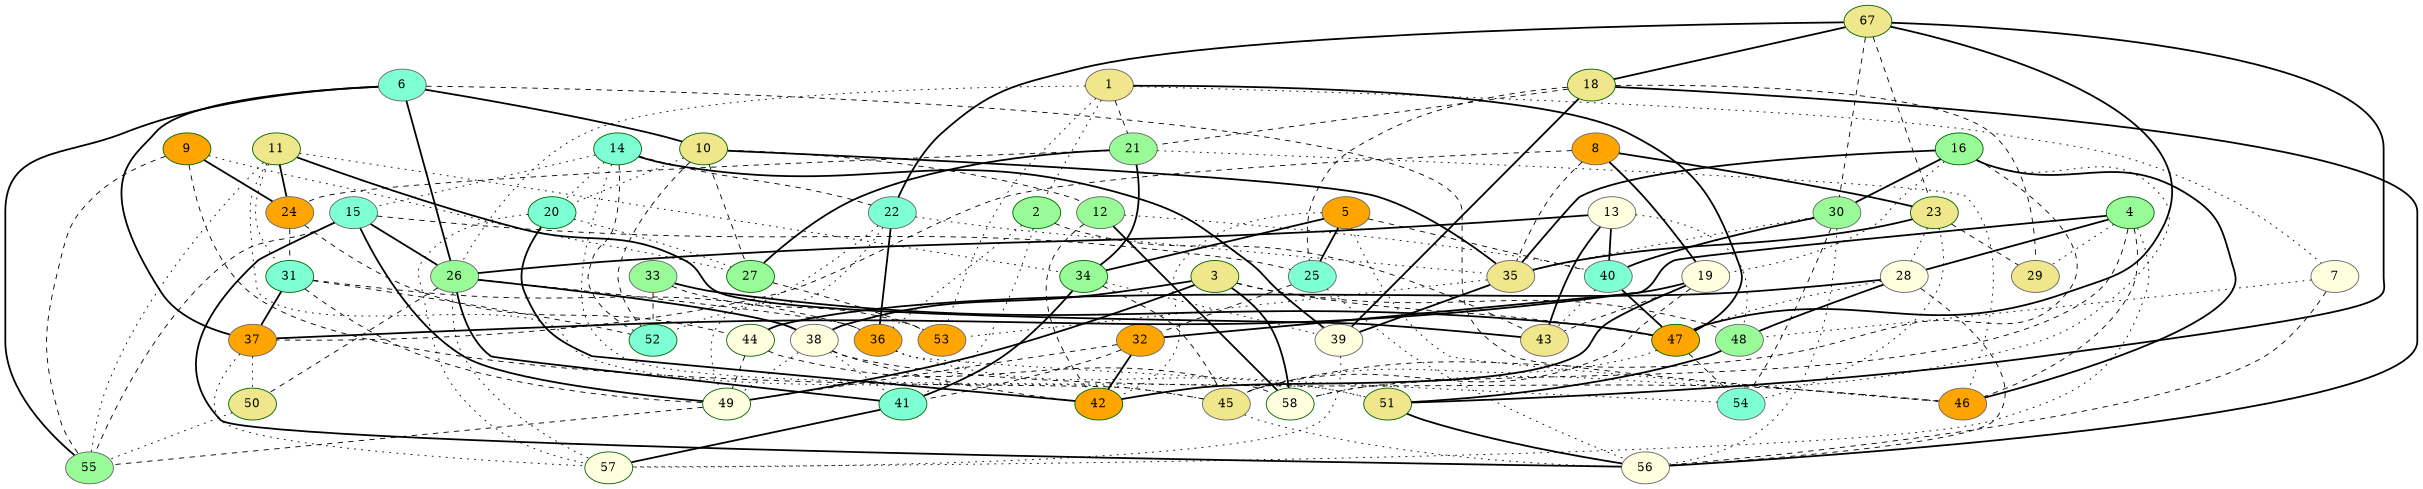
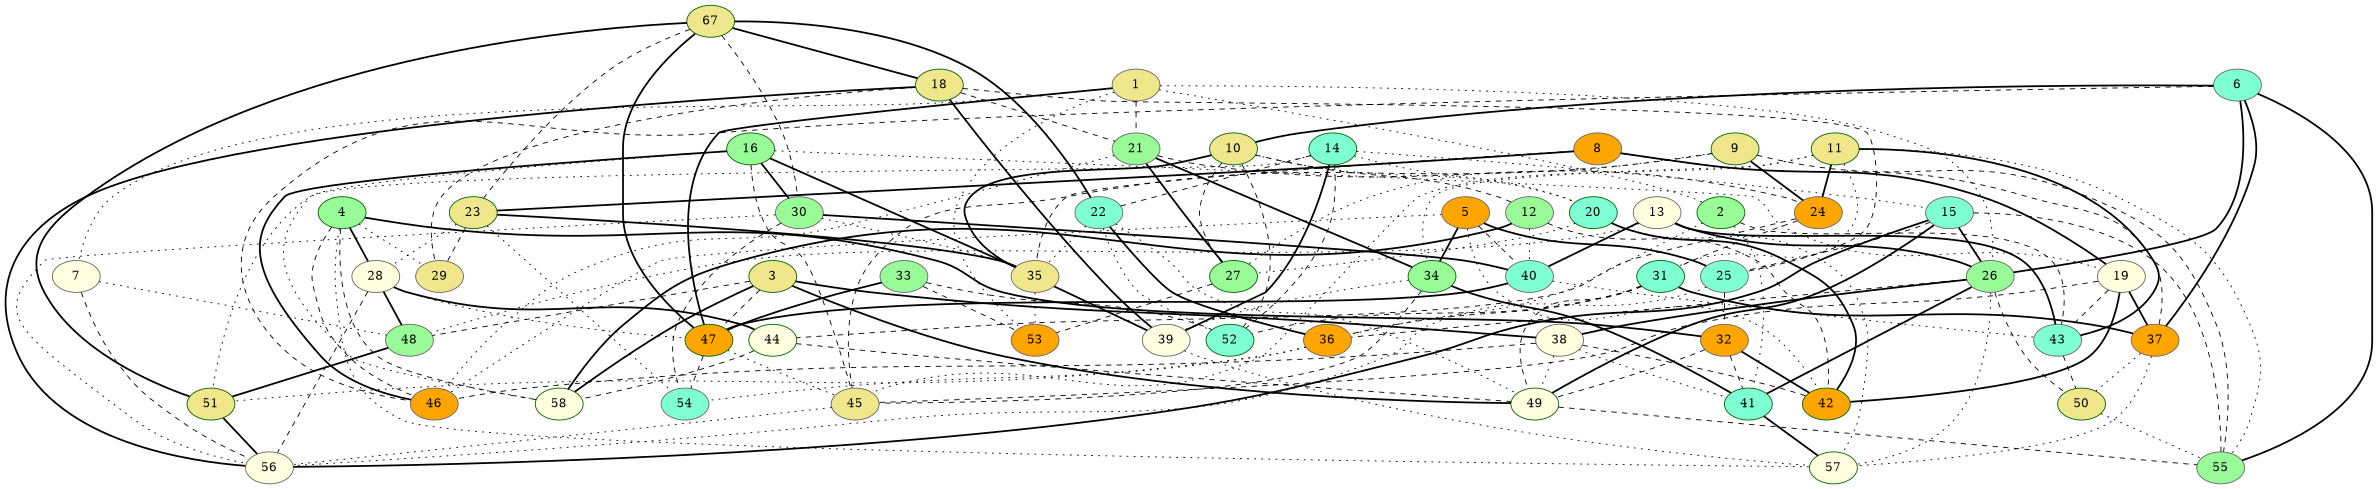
node "9": fillcolor orange -> khaki
node "43": fillcolor khaki -> aquamarine
edge "43" -- "50": added
